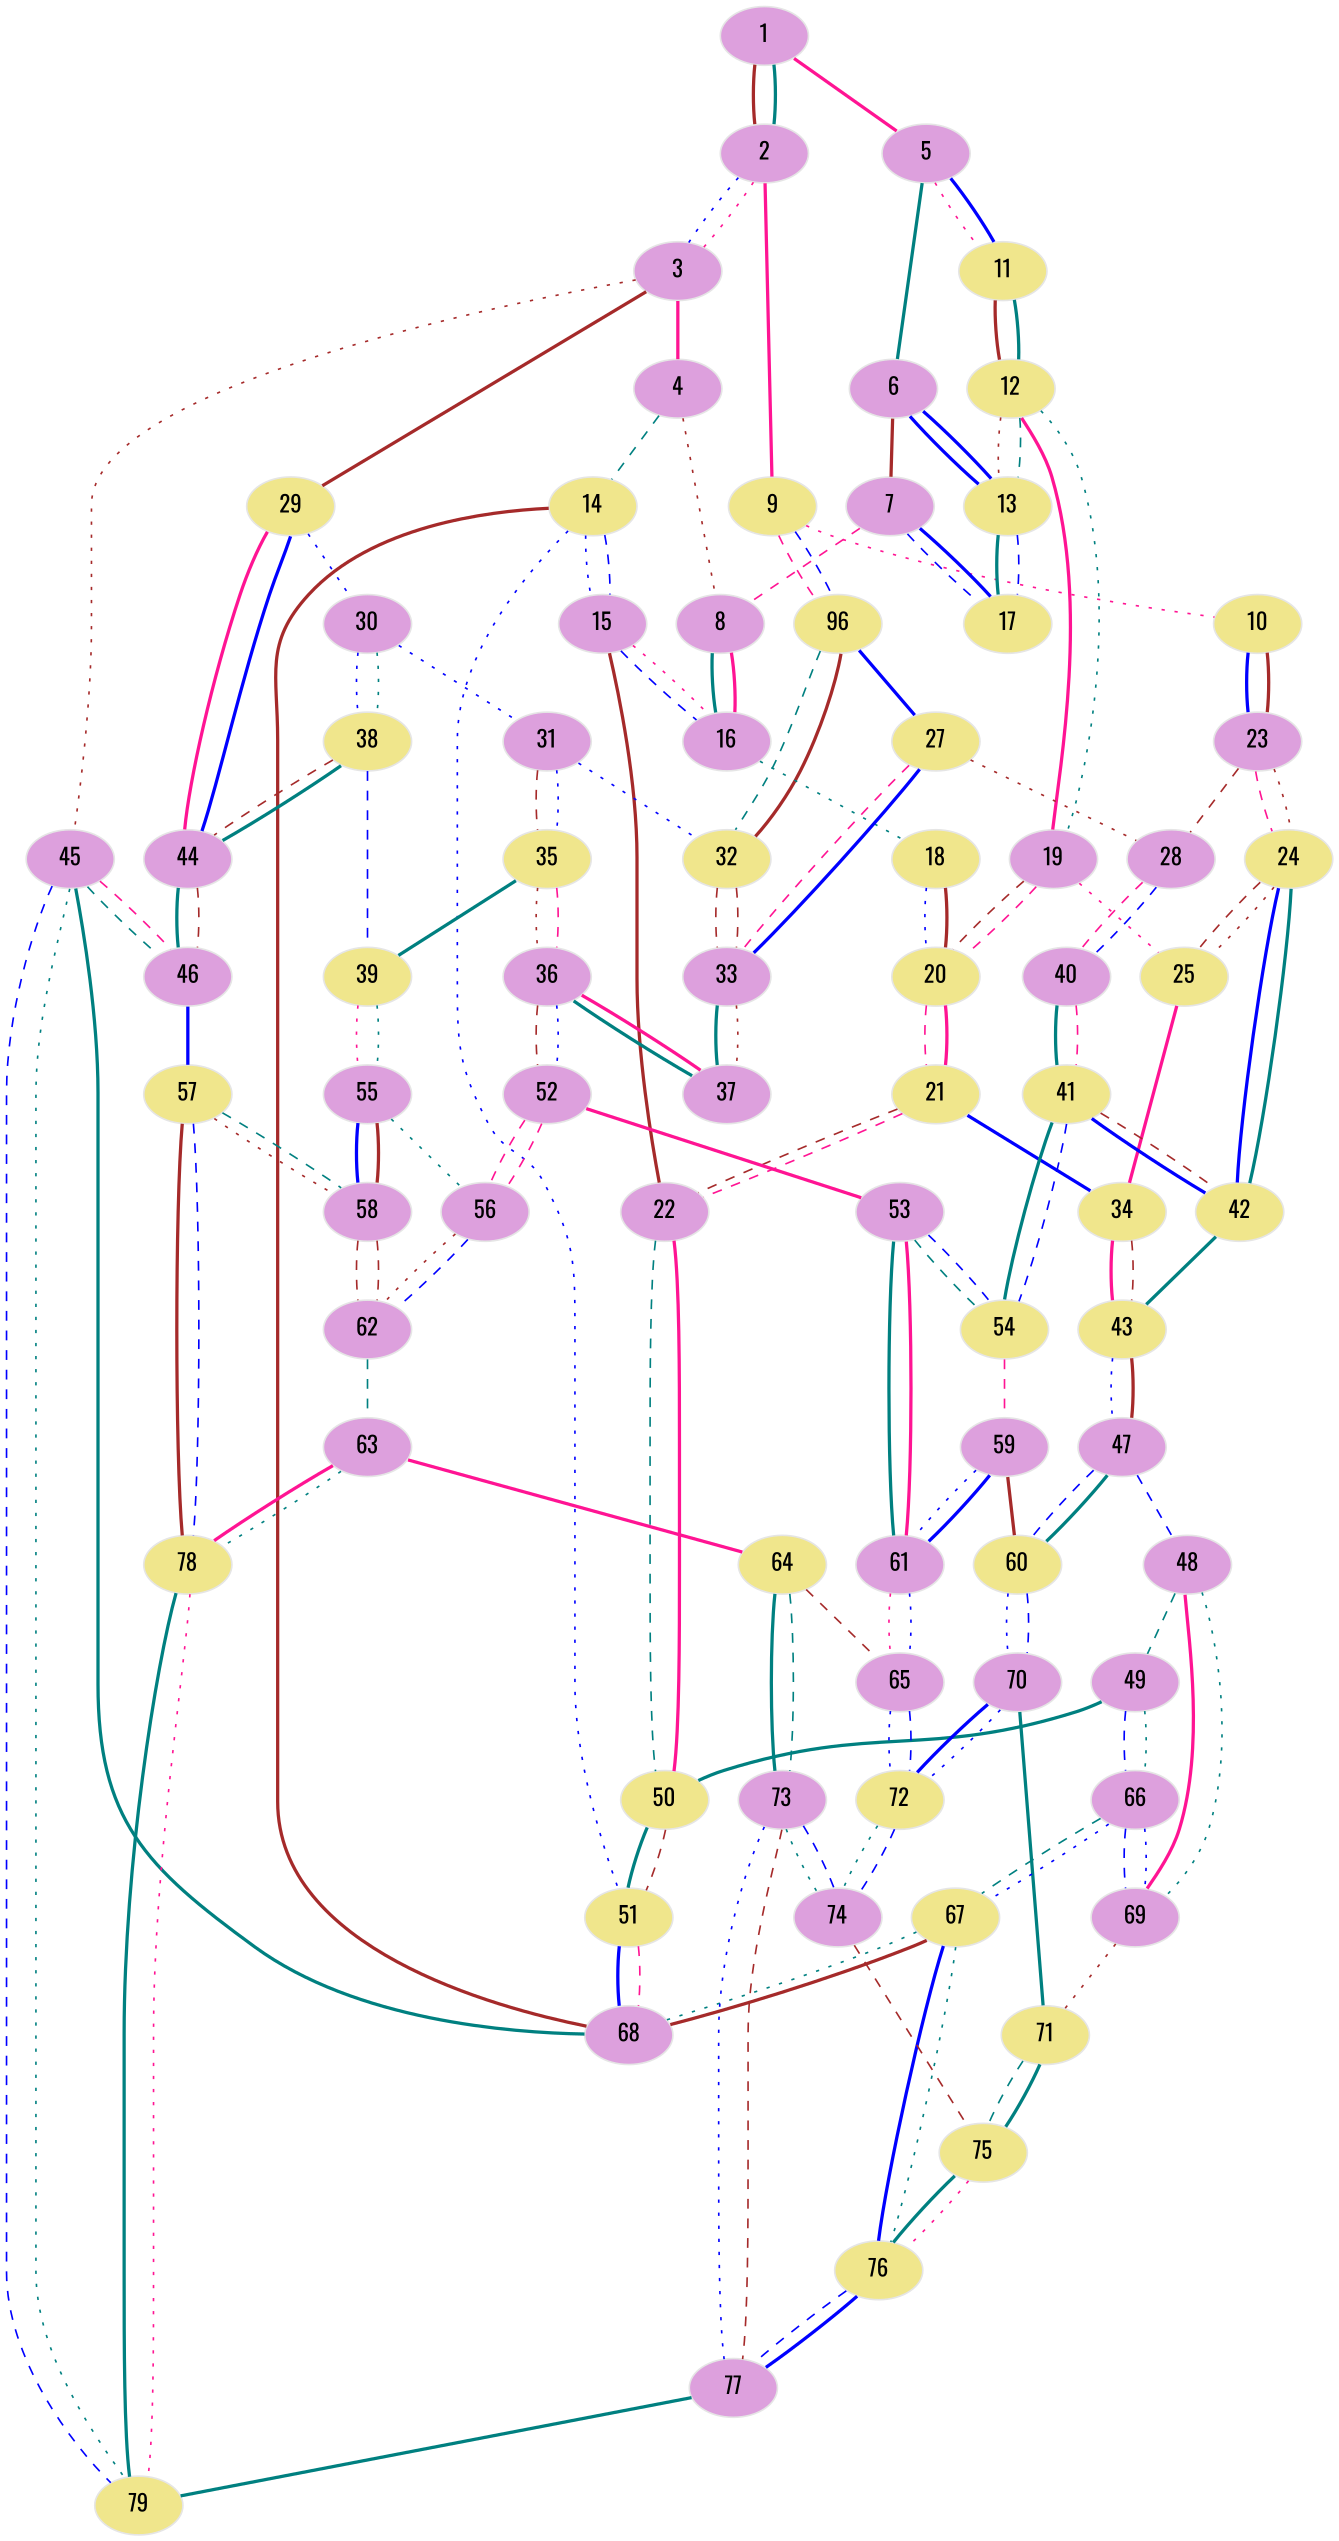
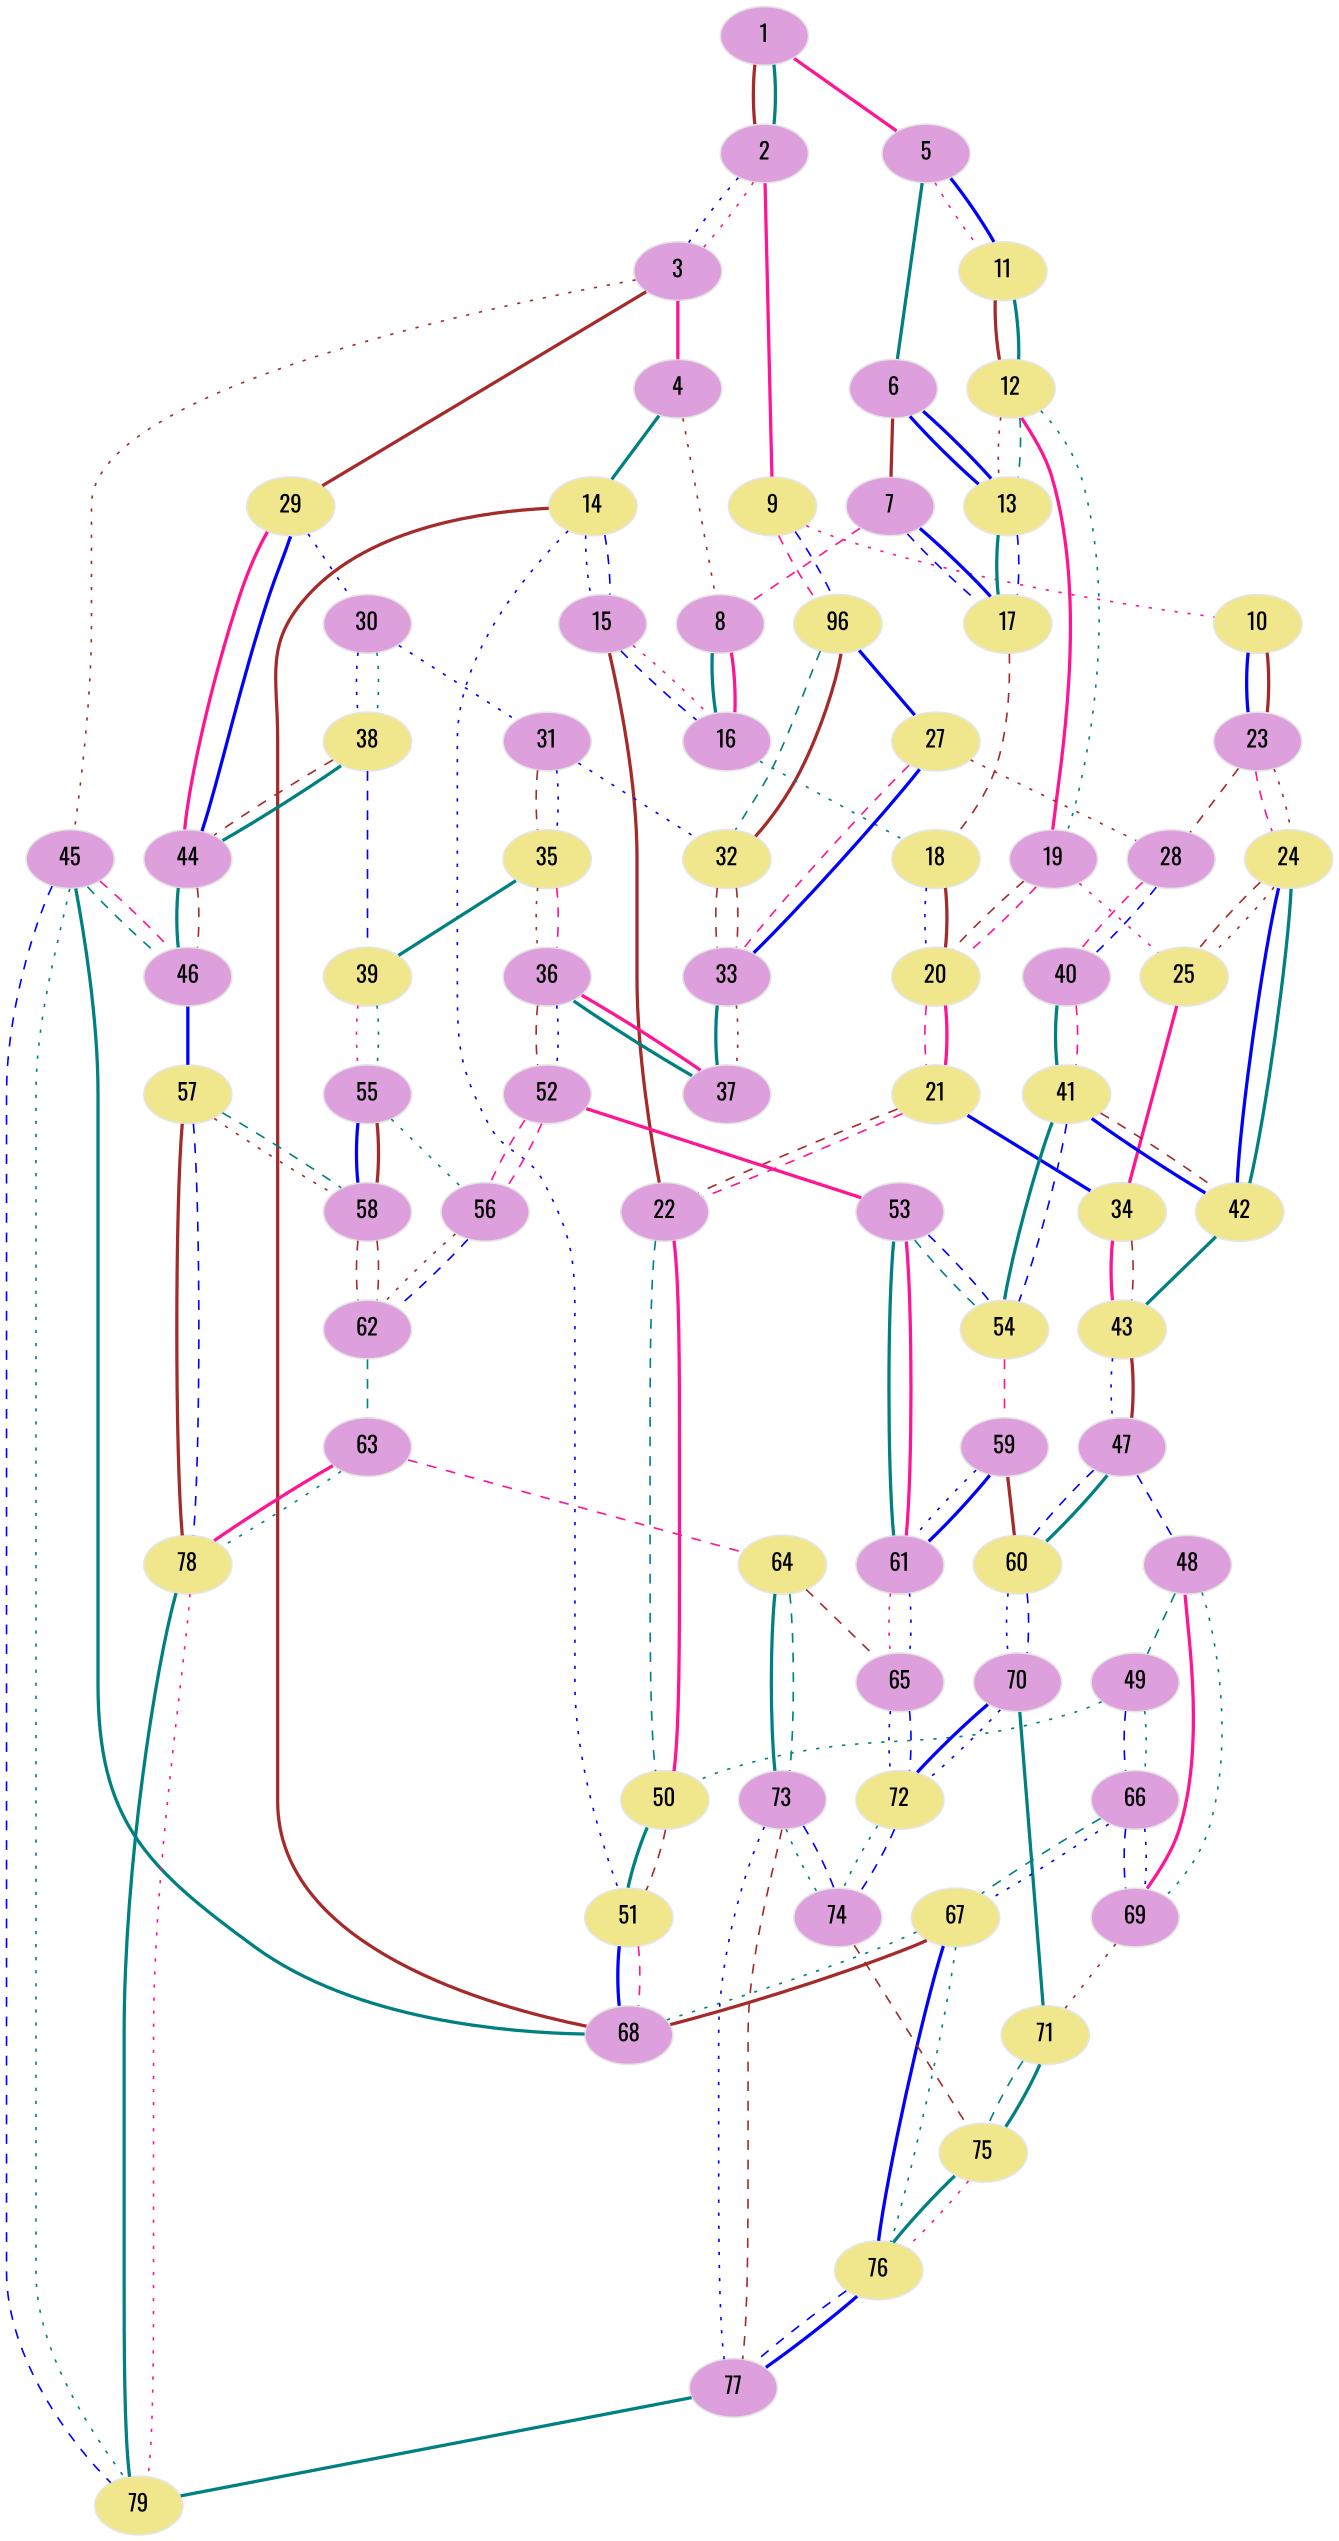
edge "4" -- "14": style dashed -> bold
edge "17" -- "18": added
edge "63" -- "64": style bold -> dashed
edge "49" -- "50": style bold -> dotted
